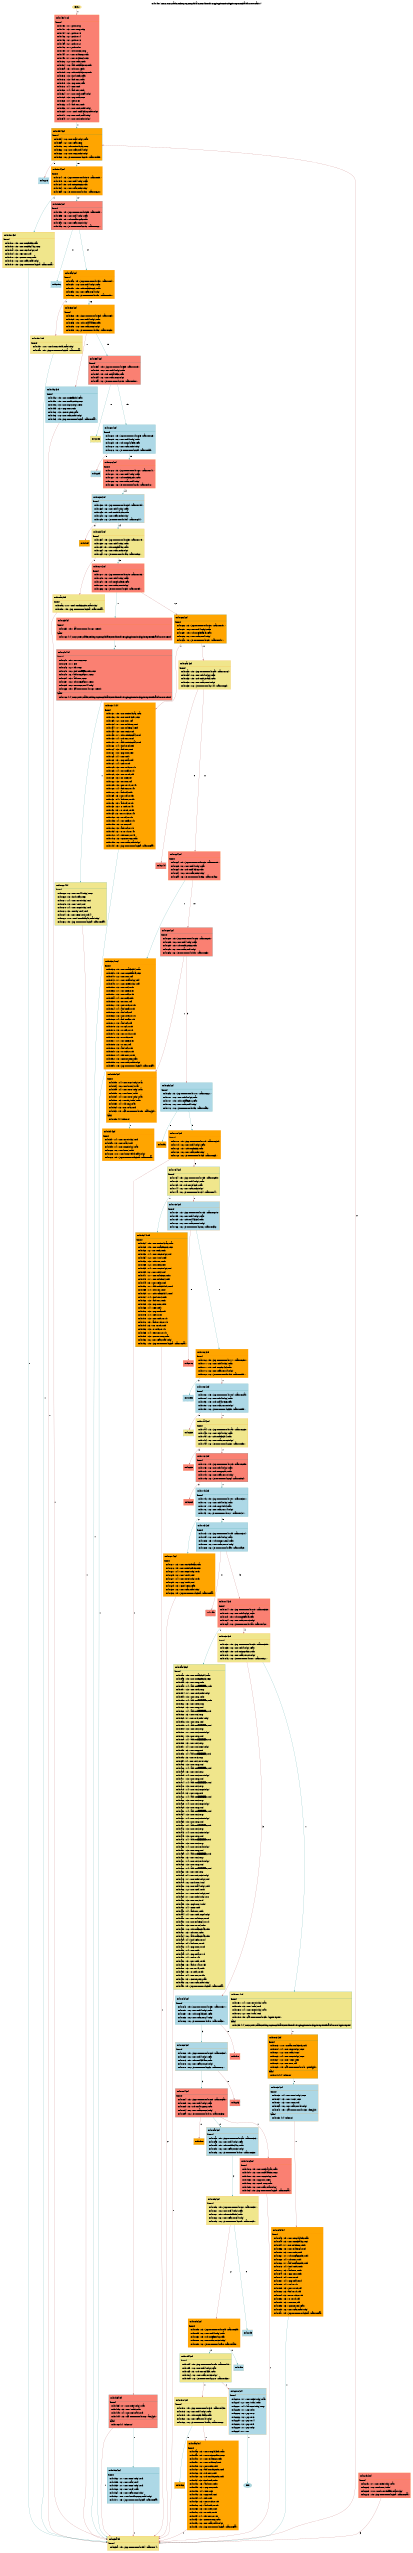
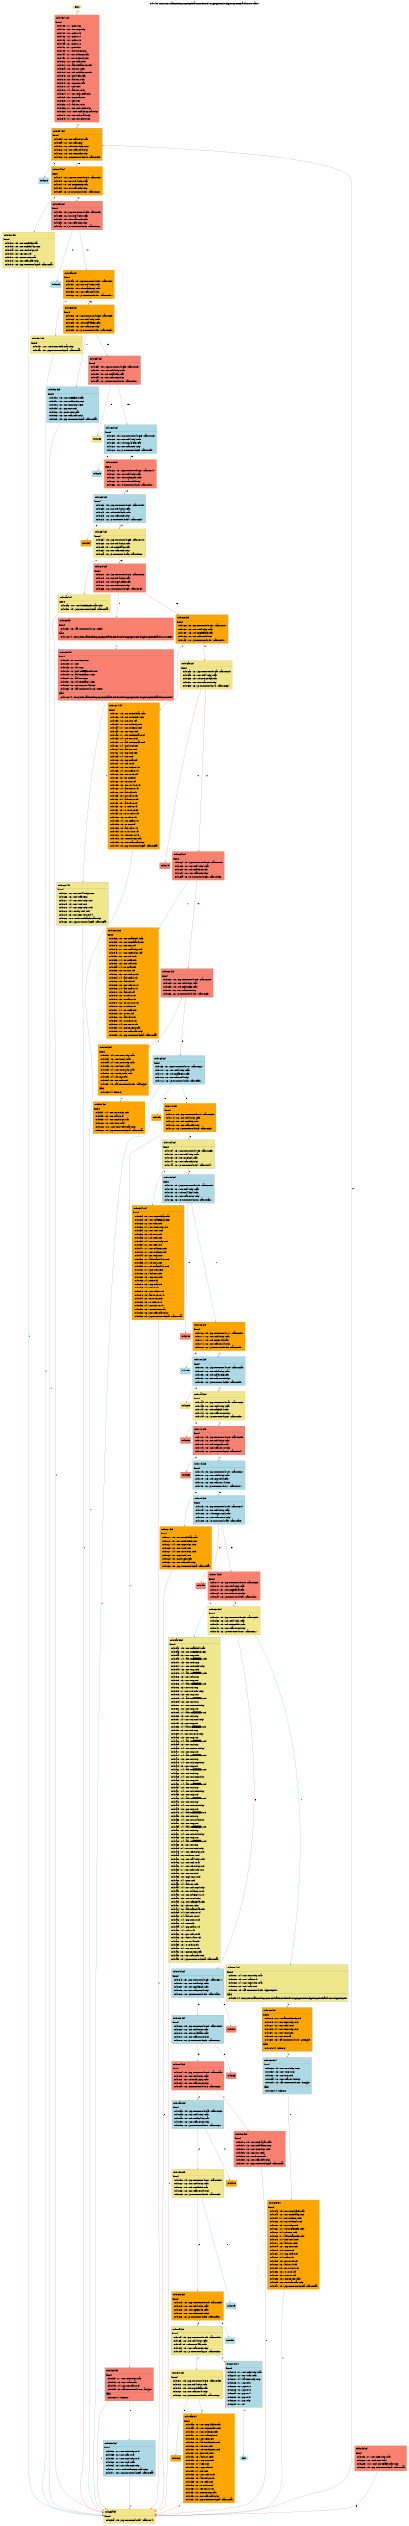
edge "0x401936 [106]" -> "0x40238a [5]": now "0x4016fc [28]" -> "0x40238a [5]"
edge "0x401884 [28]" -> "0x401b1e": now "0x4018a0 [28]" -> "0x401b1e"
